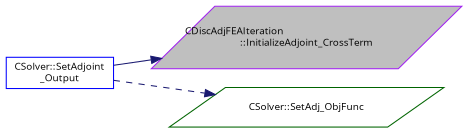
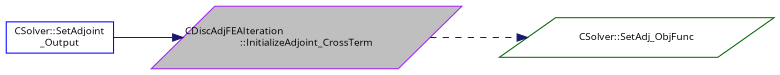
edge "CSolver::SetAdjoint _Output" -> "CSolver::SetAdj_ObjFunc": now "CDiscAdjFEAIteration ::InitializeAdjoint_CrossTerm" -> "CSolver::SetAdj_ObjFunc"
